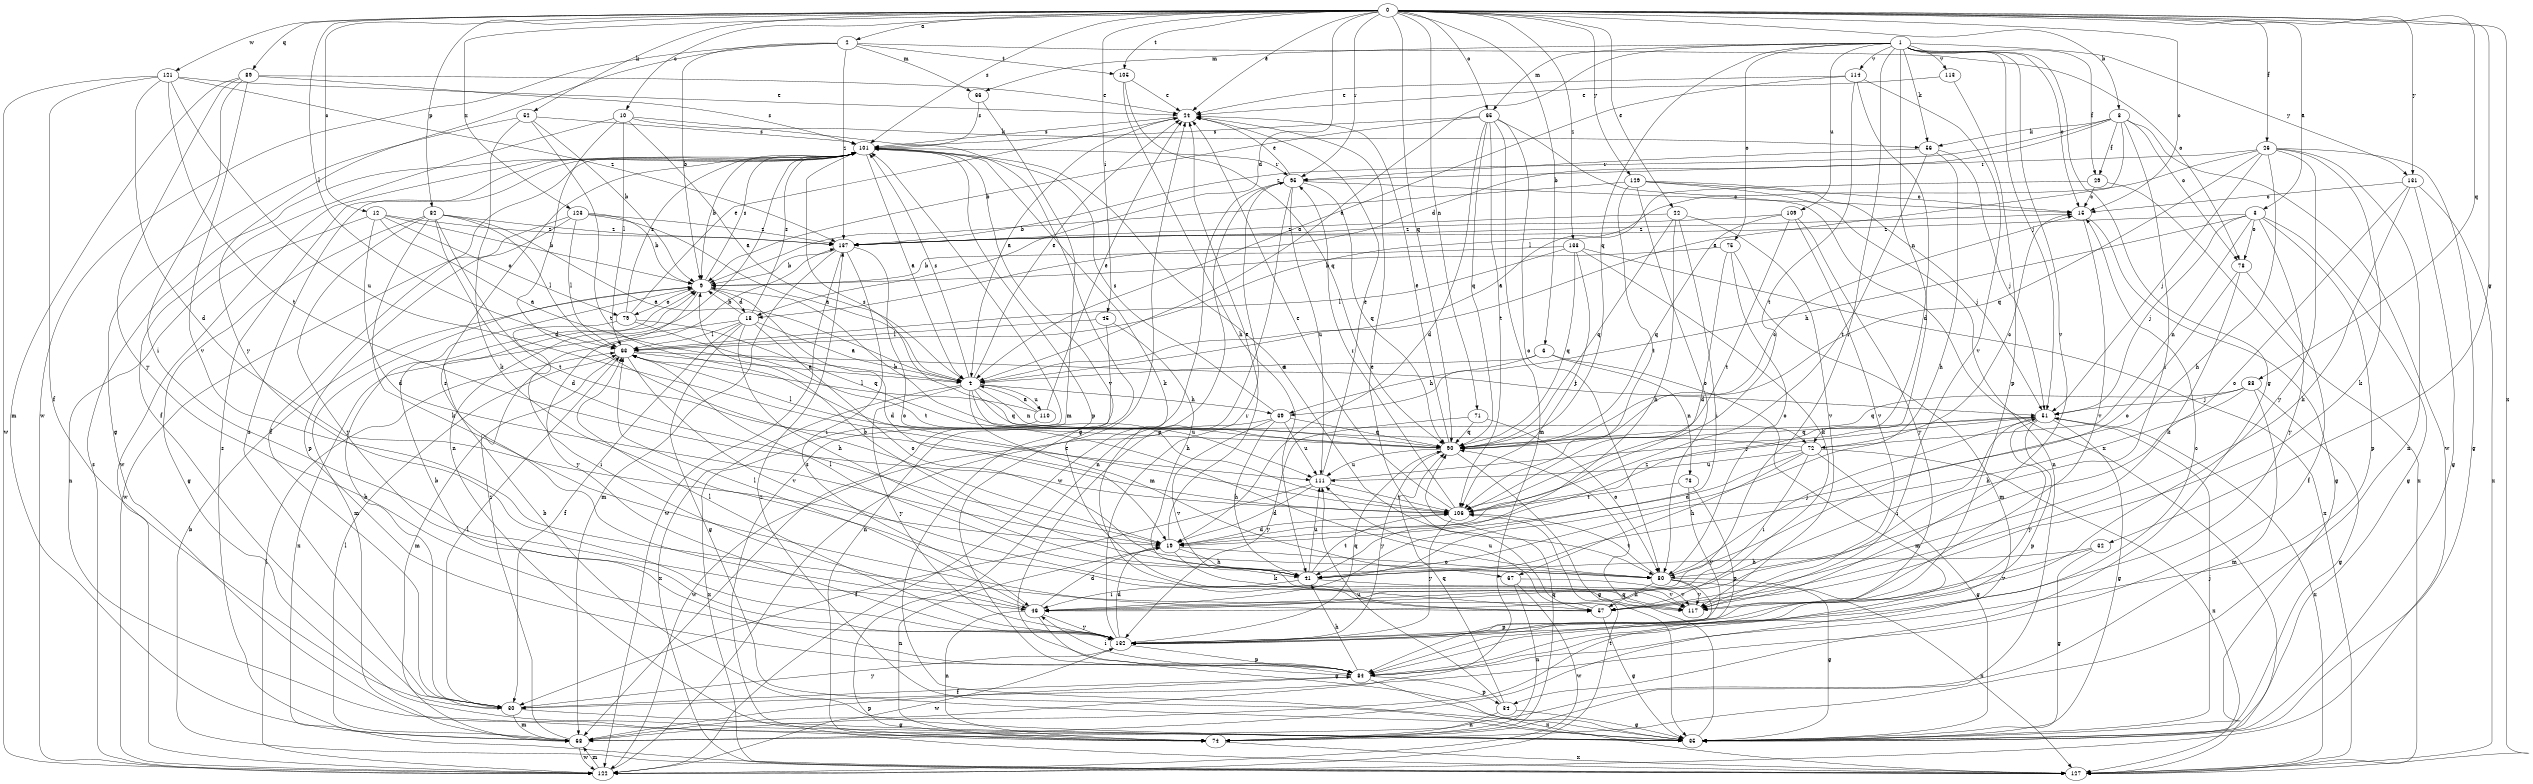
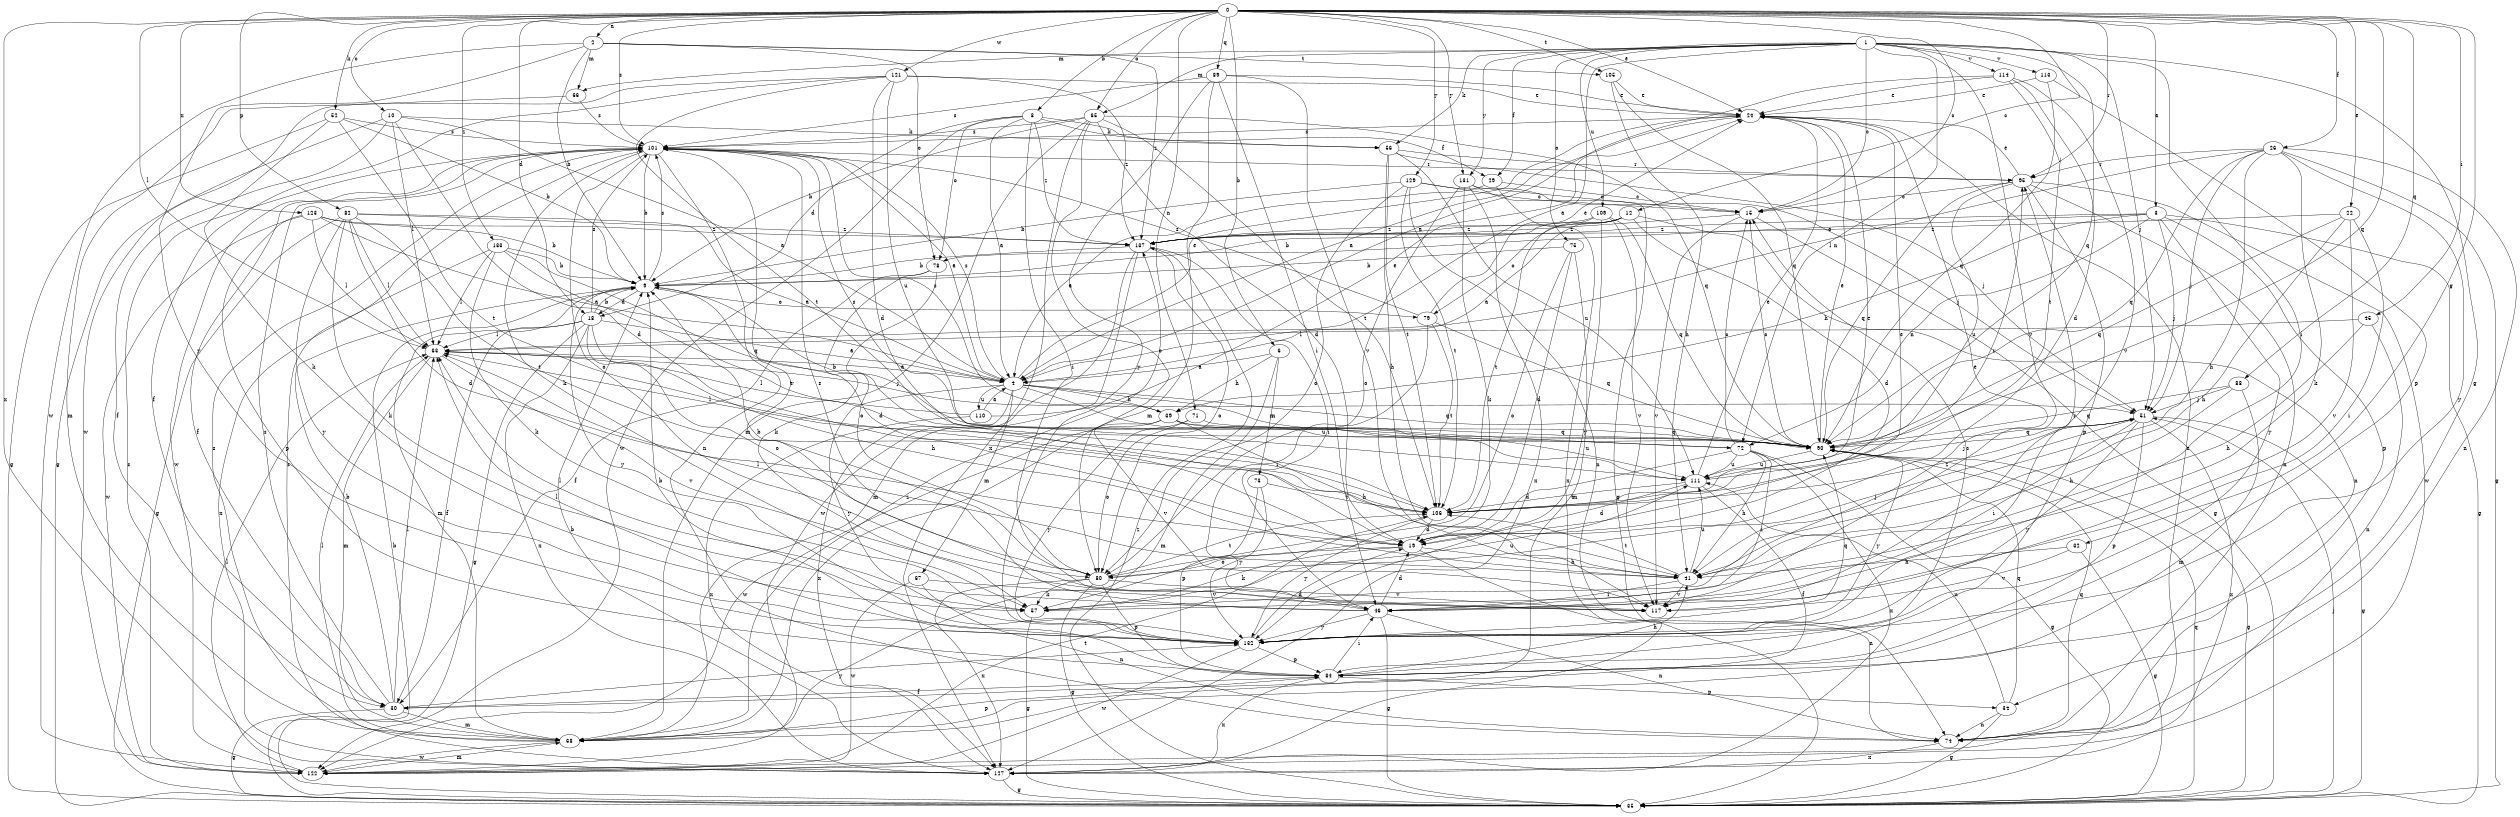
edge "113" -> "90": added, label "q"
edge "56" -> "111": added, label "u"
edge "101" -> "84": removed, label "p"
edge "72" -> "67": now "72" -> "41"
edge "88" -> "35": now "127" -> "35"
